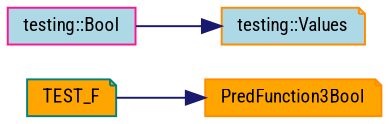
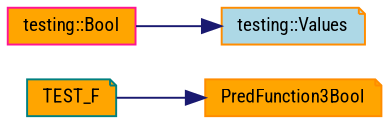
node "testing::Bool": fillcolor lightblue -> orange
